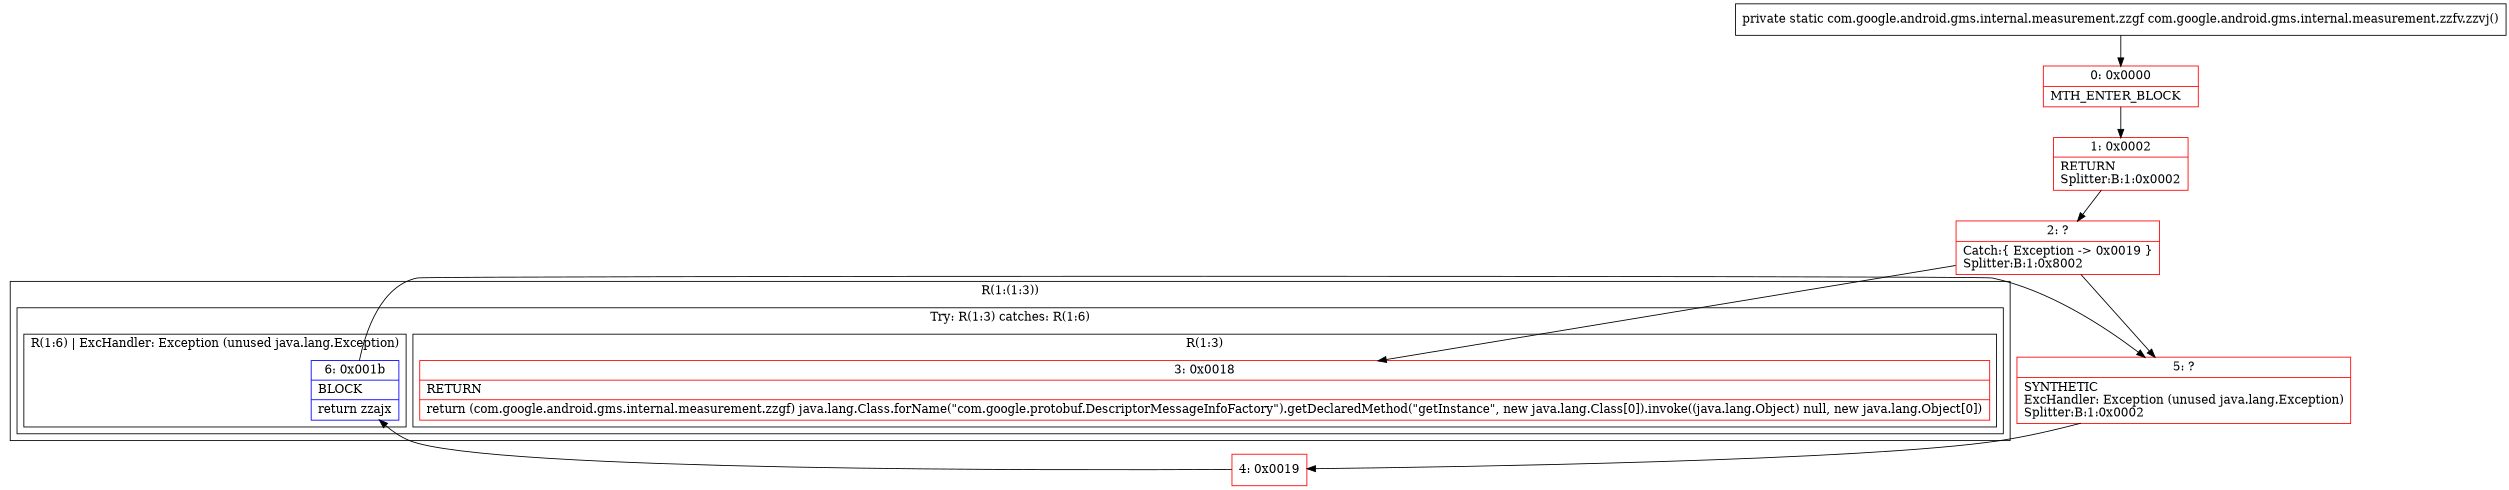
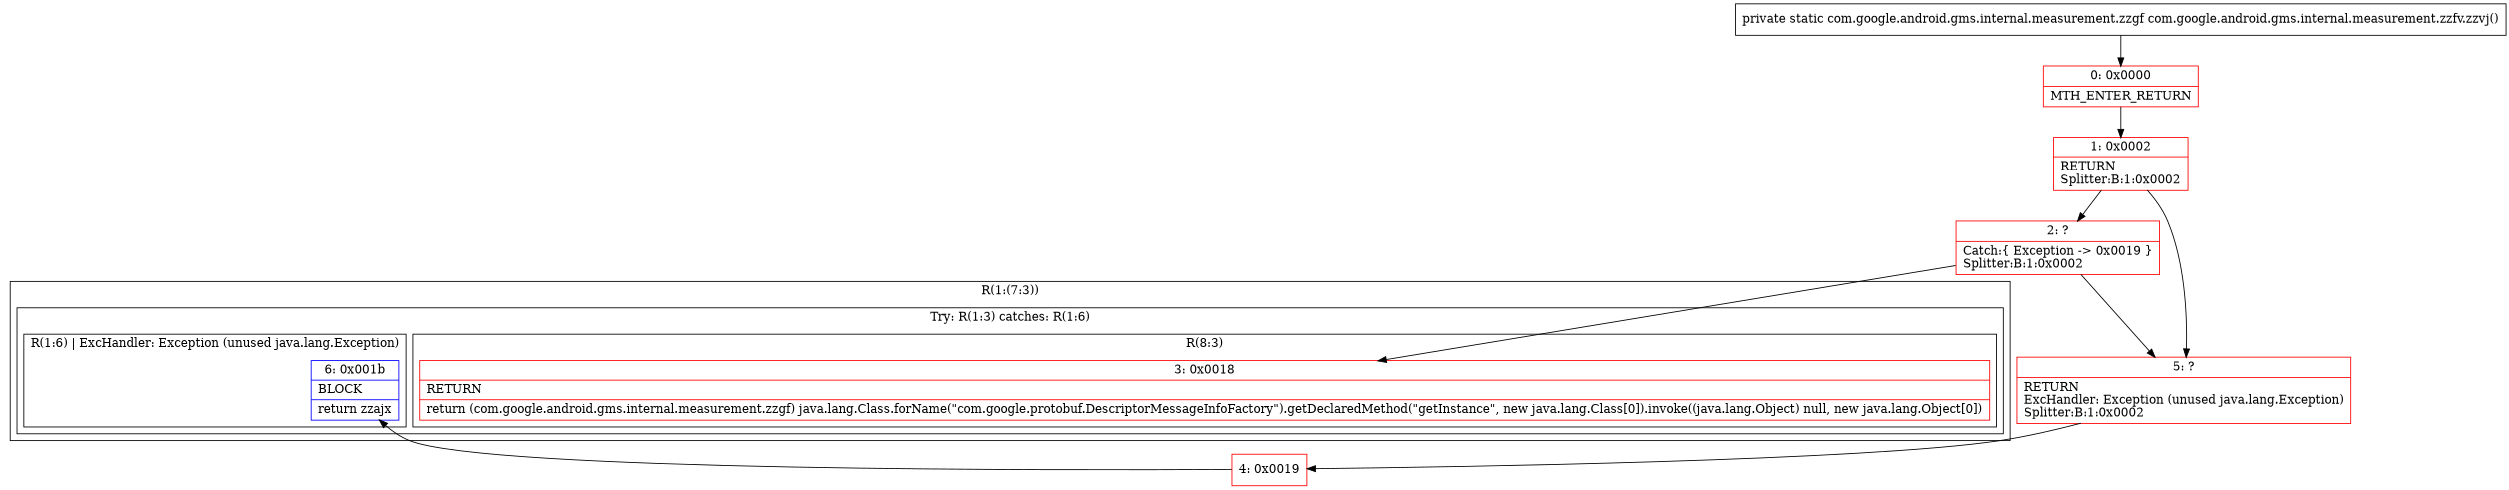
node "0: 0x0000": text "MTH_ENTER_BLOCK" -> "MTH_ENTER_RETURN"
node "2: ?": text "Splitter:B:1:0x8002" -> "Splitter:B:1:0x0002"
edge "6: 0x001b" -> "5: ?": now "1: 0x0002" -> "5: ?"
cluster "R(1:(1:3))": label "R(1:(1:3))" -> "R(1:(7:3))"
cluster "R(1:3)": label "R(1:3)" -> "R(8:3)"
node "5: ?": text "SYNTHETIC" -> "RETURN"
